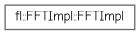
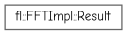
node "fl::FFTImpl::FFTImpl": label "fl::FFTImpl::FFTImpl" -> "fl::FFTImpl::Result"
